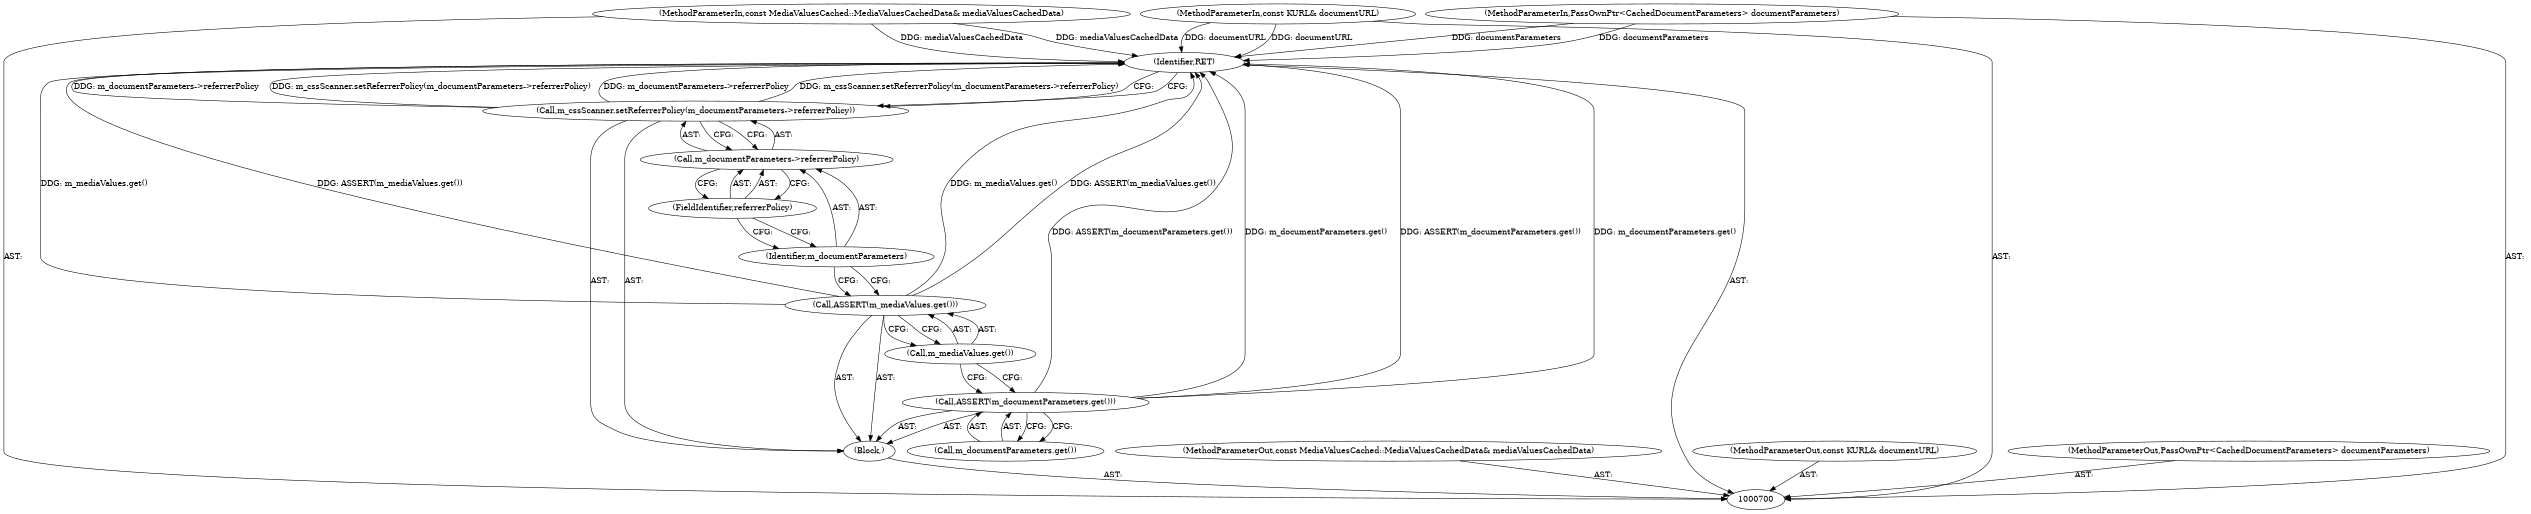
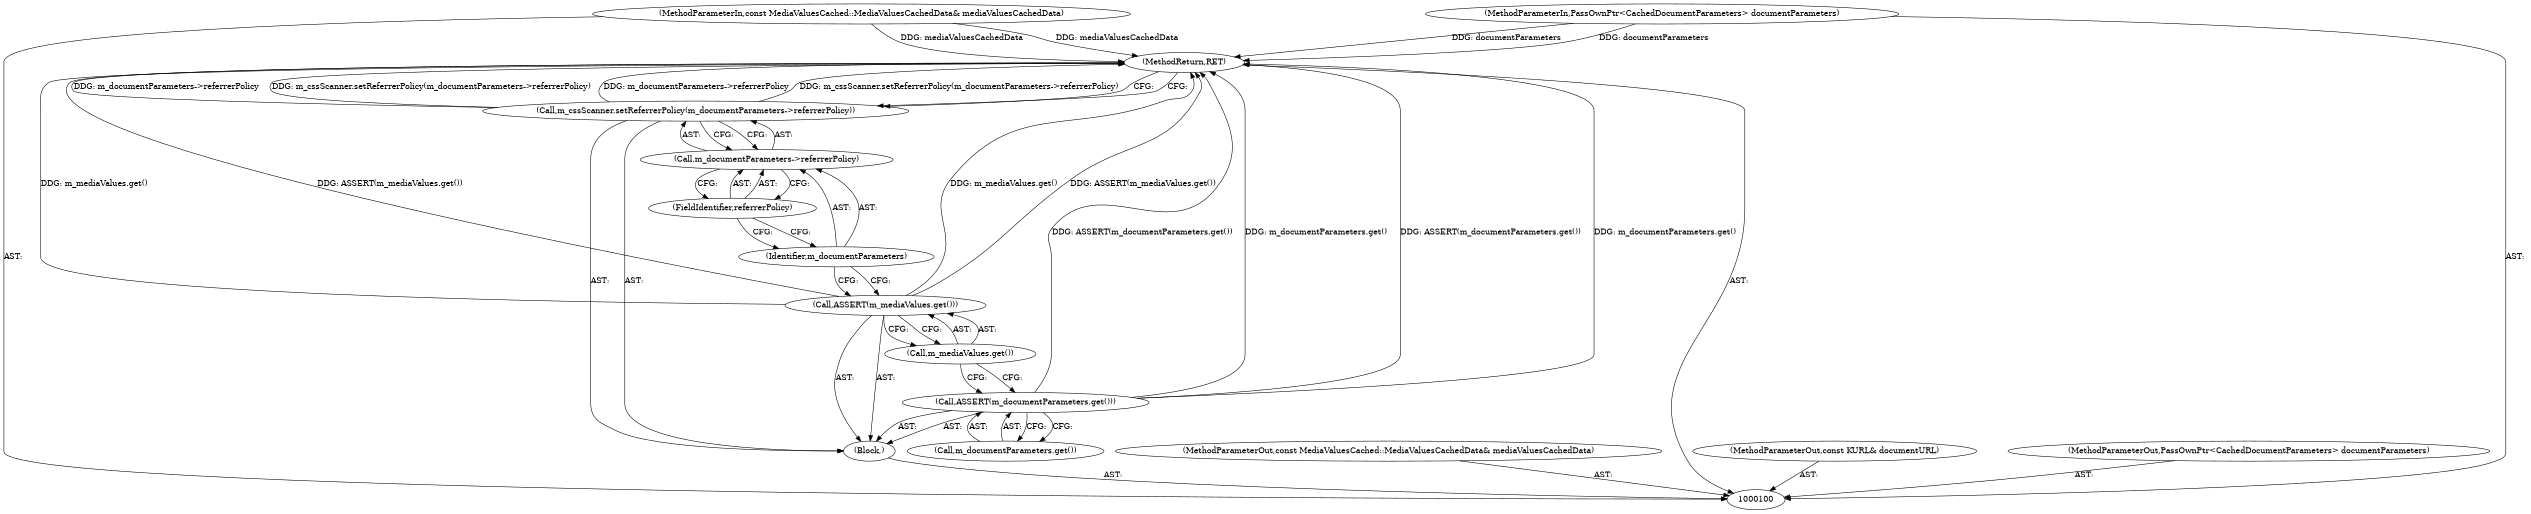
node "(MethodParameterIn,const KURL& documentURL)": removed
node "(Identifier,RET)": label "(Identifier,RET)" -> "(MethodReturn,RET)"
node "1000700": label "1000700" -> "1000100"
